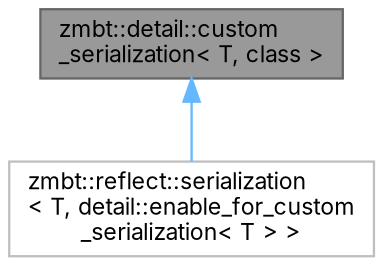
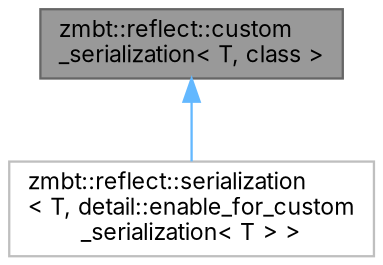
node "zmbt::detail::custom _serialization< T, class >": label "zmbt::detail::custom _serialization< T, class >" -> "zmbt::reflect::custom _serialization< T, class >"
